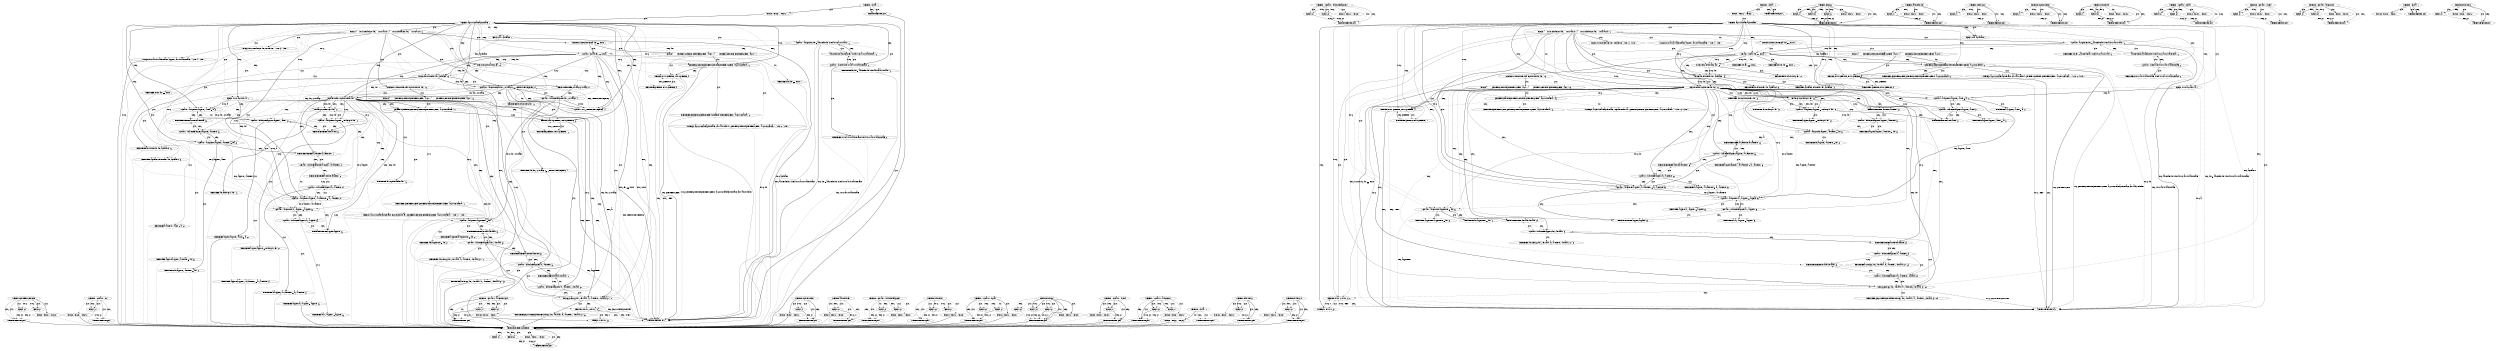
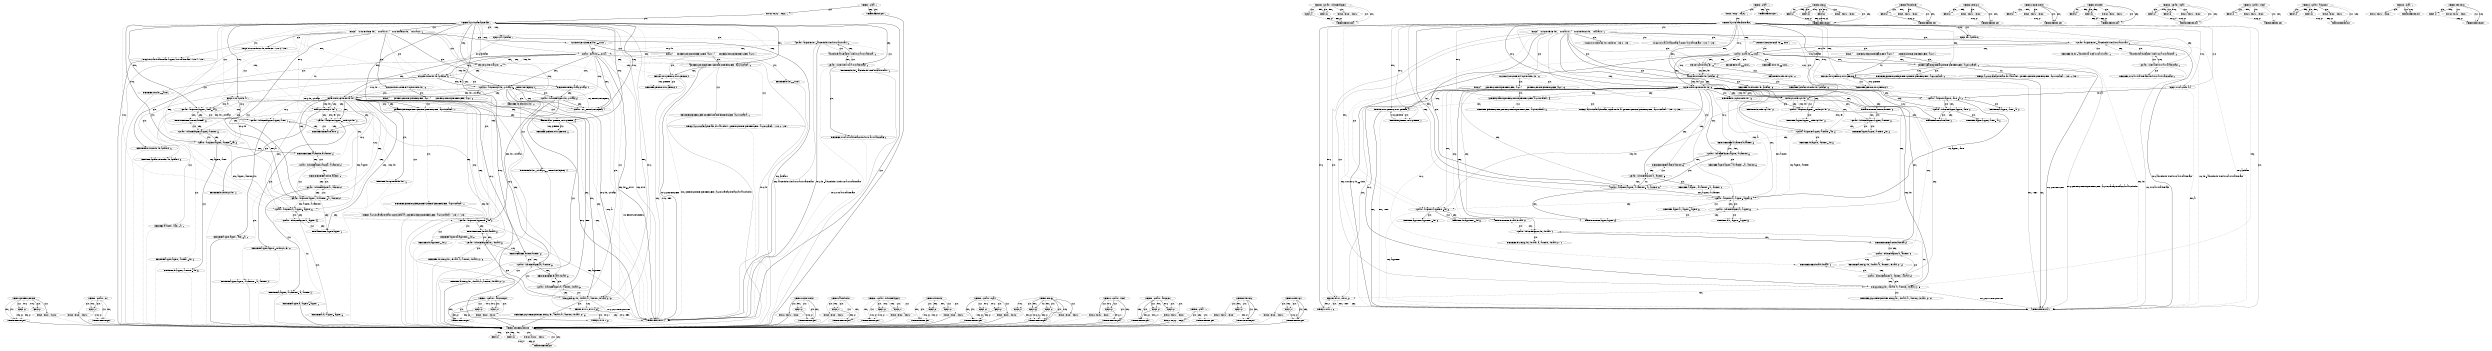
edge "(<operator>.indirectFieldAccess,dev->priv_flags)" -> "(<operator>.not,~IFF_TX_SKB_SHARING)": label "NULL: " -> "CFG: "
